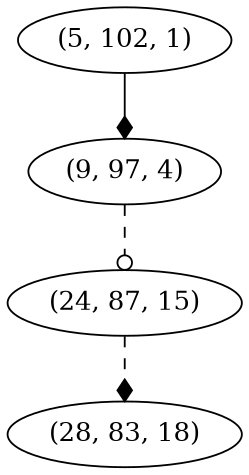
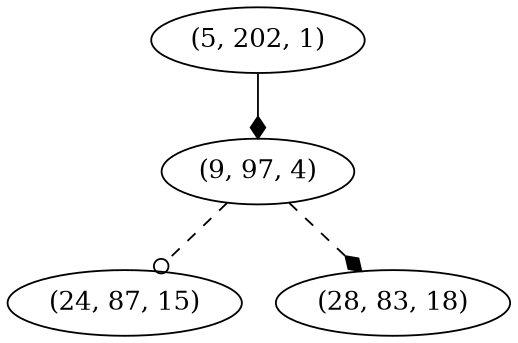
node "(5, 102, 1)": label "(5, 102, 1)" -> "(5, 202, 1)"
edge "(24, 87, 15)" -> "(28, 83, 18)": now "(9, 97, 4)" -> "(28, 83, 18)"
